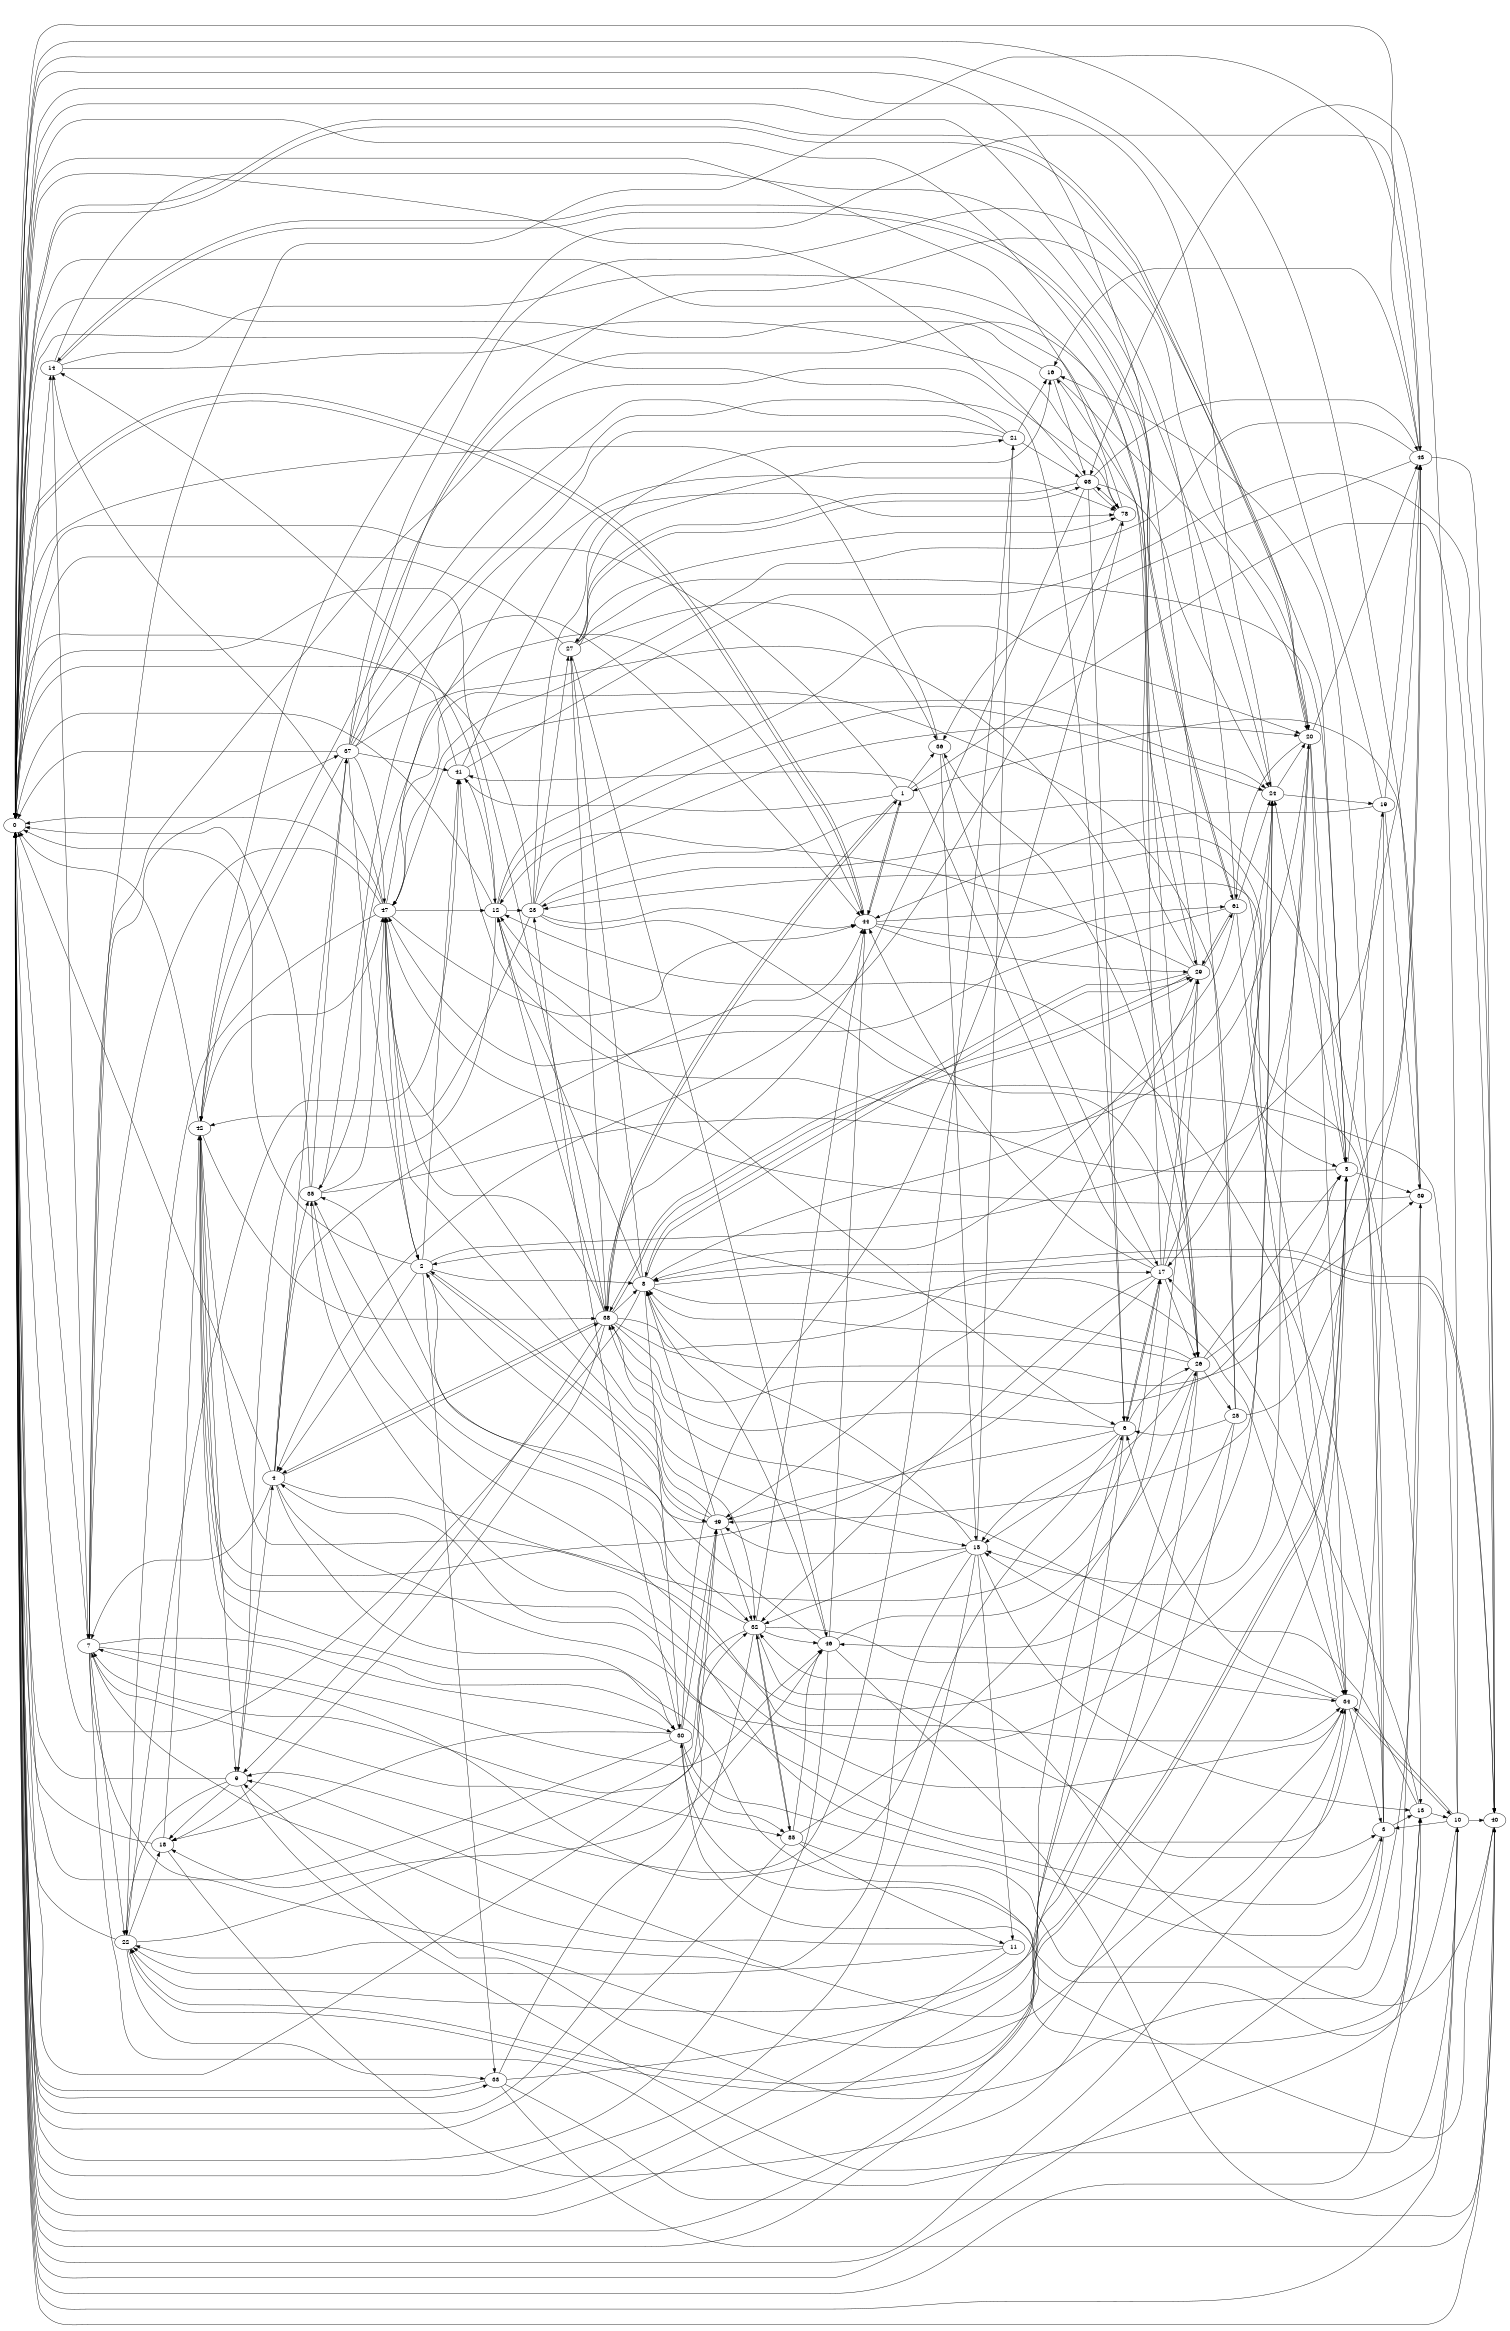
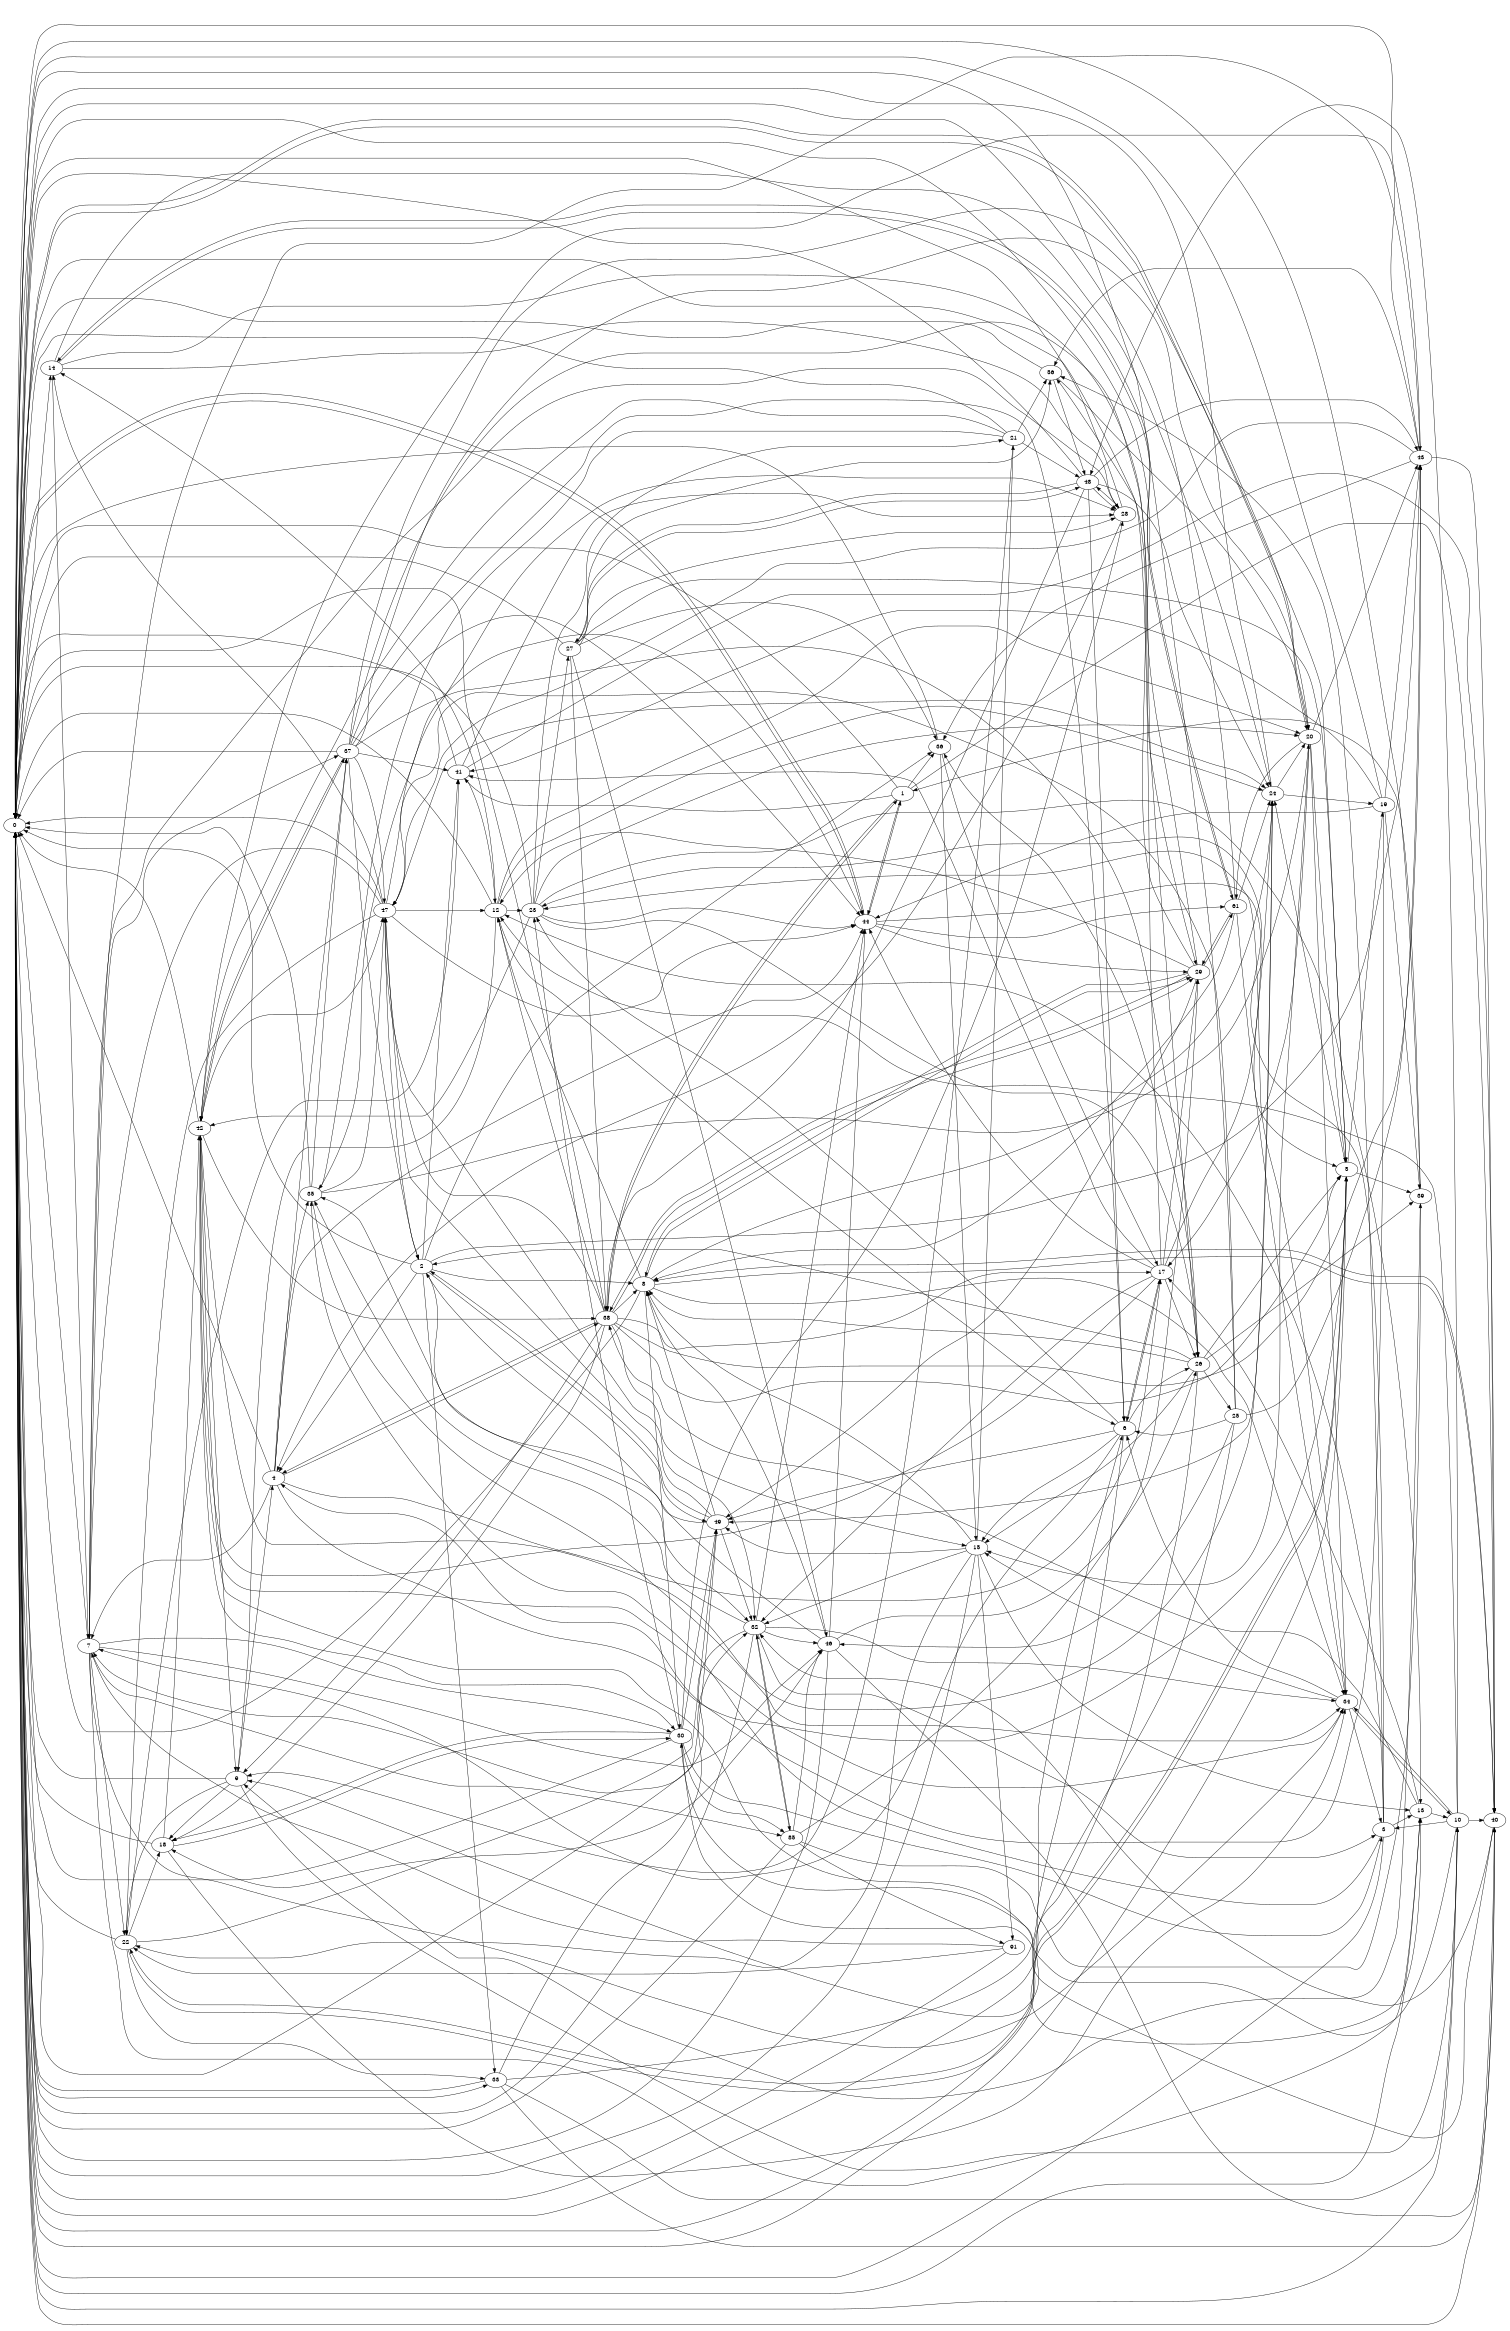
node "16": label "16" -> "56"
node "98": label "98" -> "48"
node "78": label "78" -> "28"
edge "42" -> "37": added
edge "8" -> "27": removed
edge "2" -> "36": added
edge "61" -> "47": removed
edge "5" -> "41": now "19" -> "41"
edge "39" -> "47": removed
edge "6" -> "38": now "6" -> "23"
edge "4" -> "30": now "18" -> "30"
node "11": label "11" -> "91"
edge "26" -> "22": removed
edge "34" -> "0": removed
